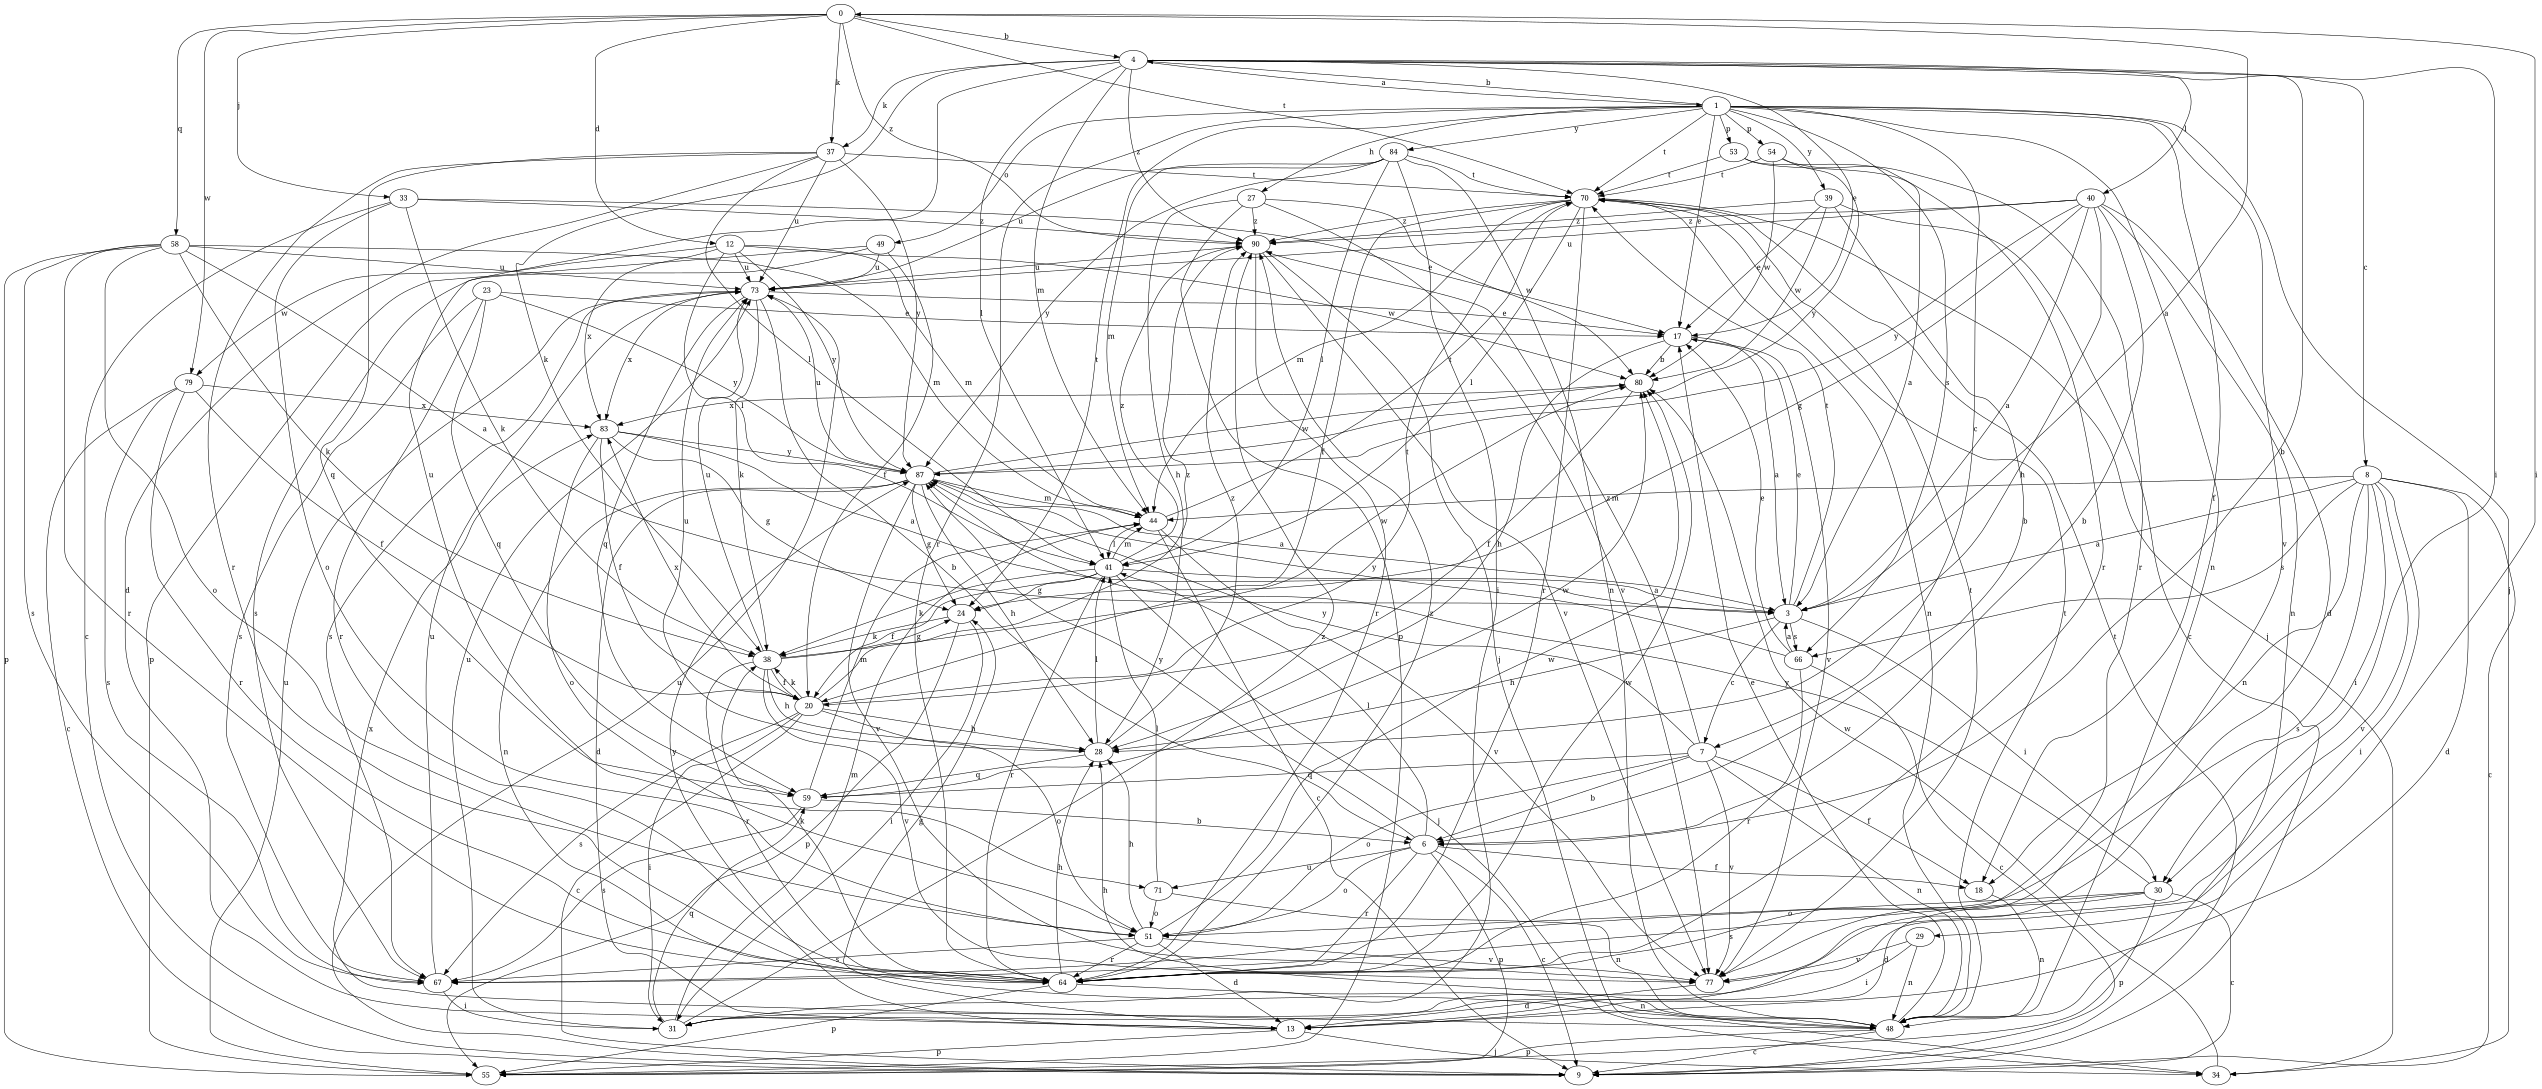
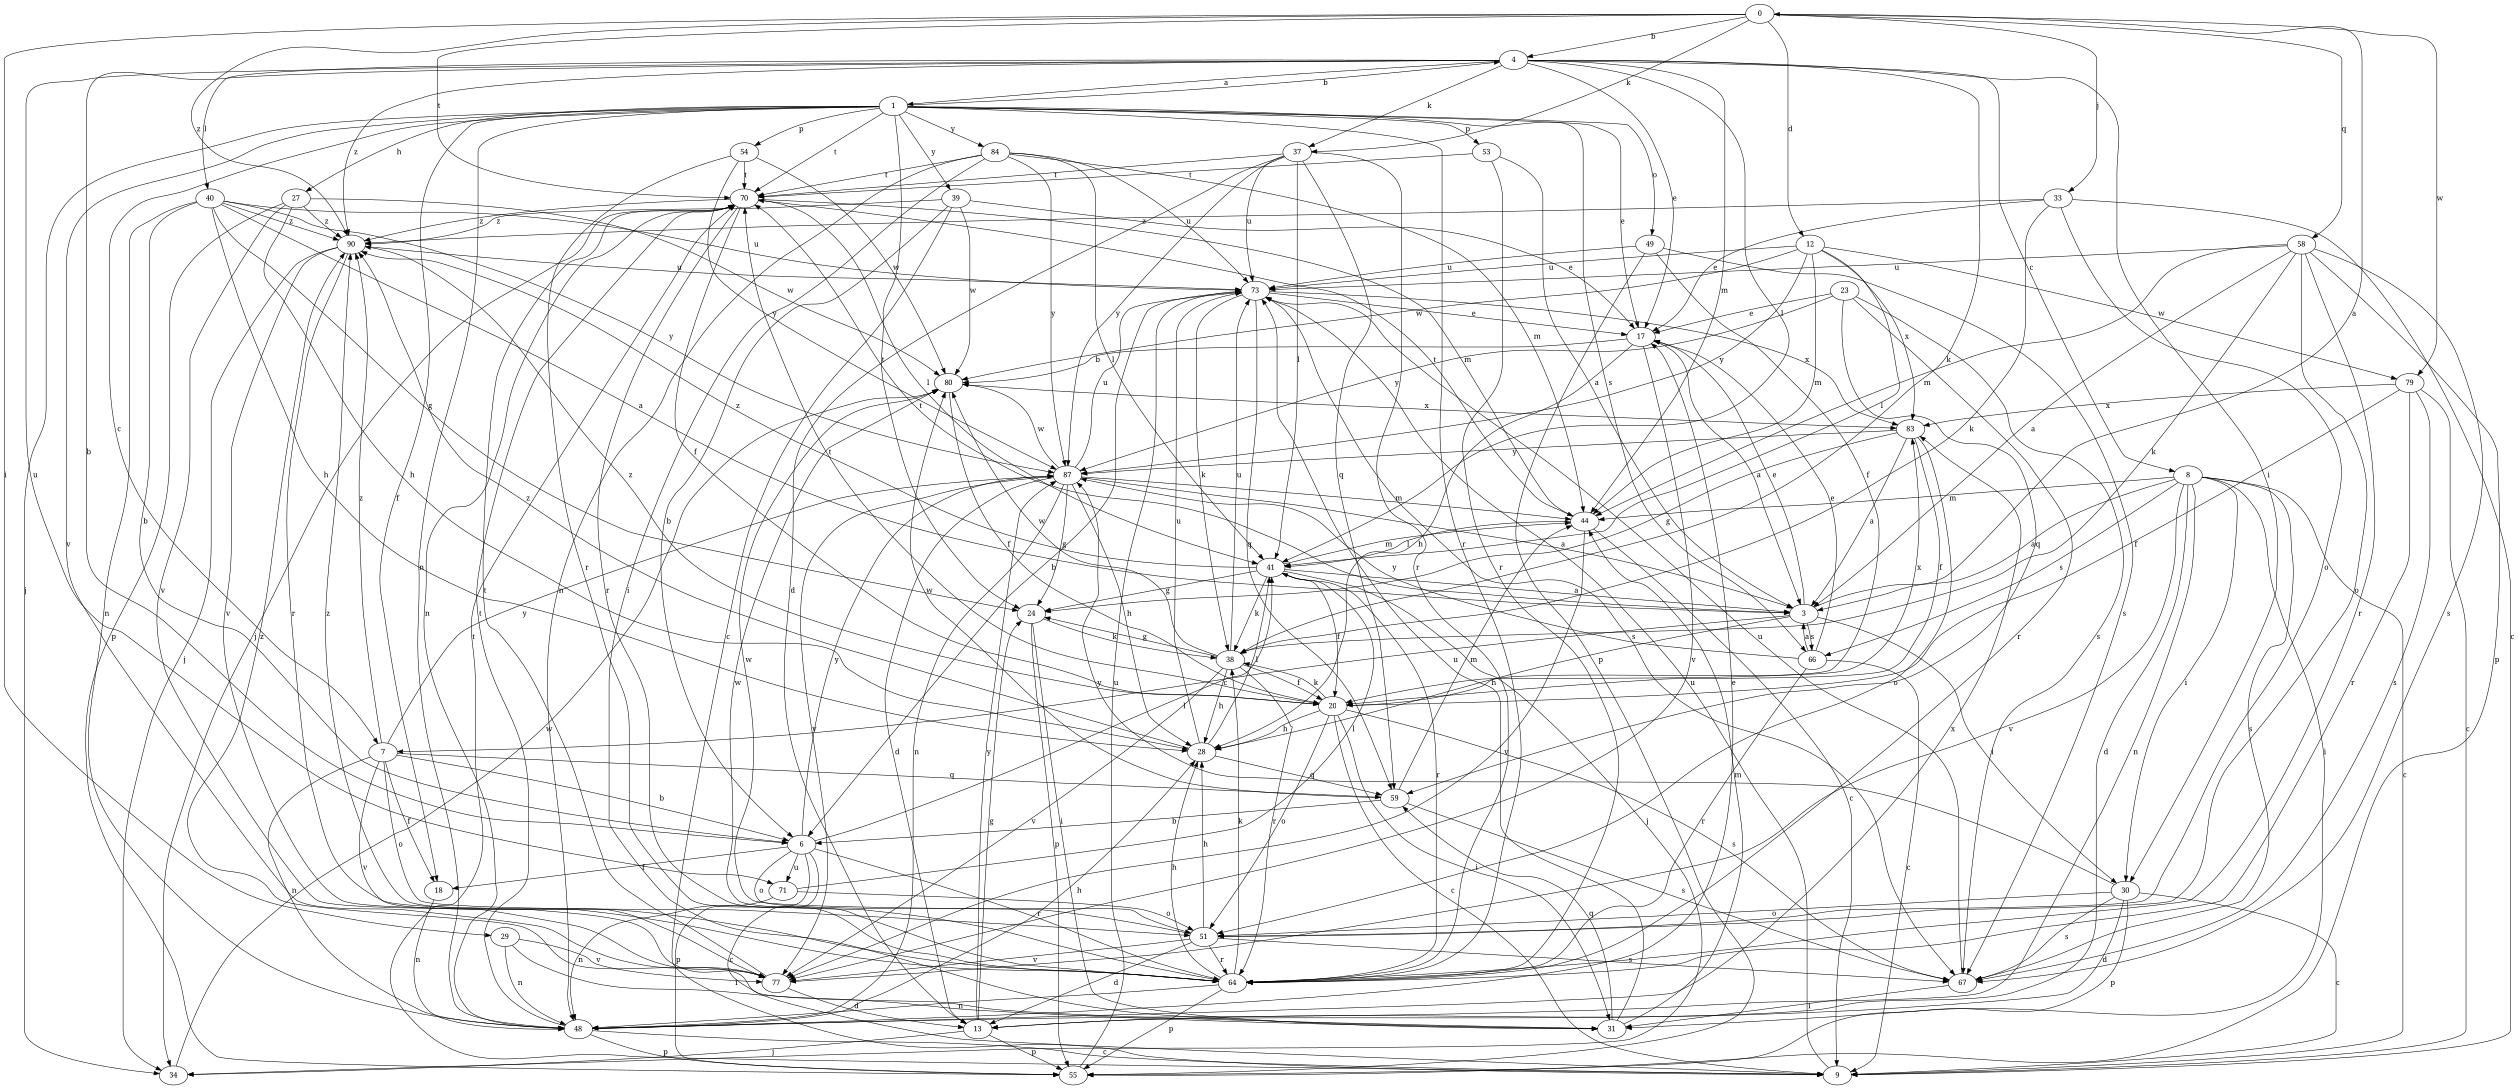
edge "8" -> "18": now "8" -> "48"
edge "40" -> "13": removed, label "d"
